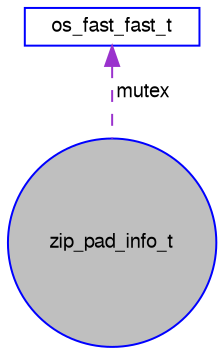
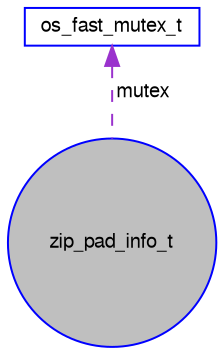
node "os_fast_fast_t": label "os_fast_fast_t" -> "os_fast_mutex_t"
